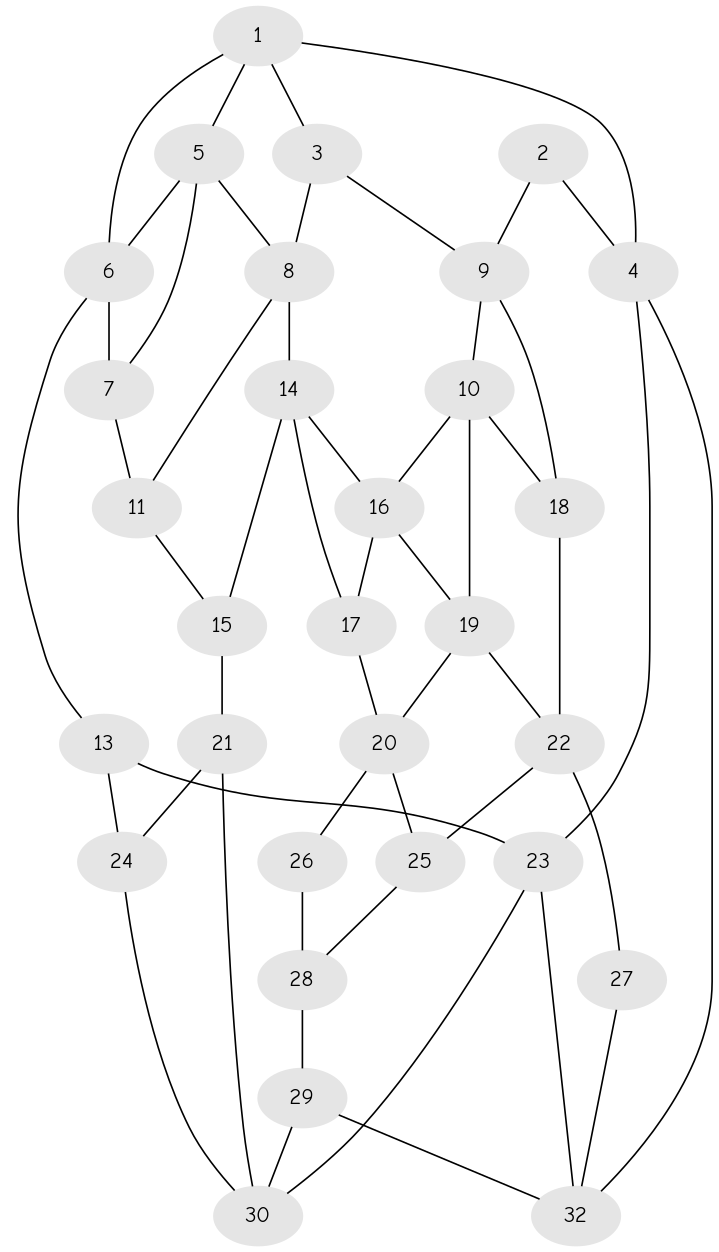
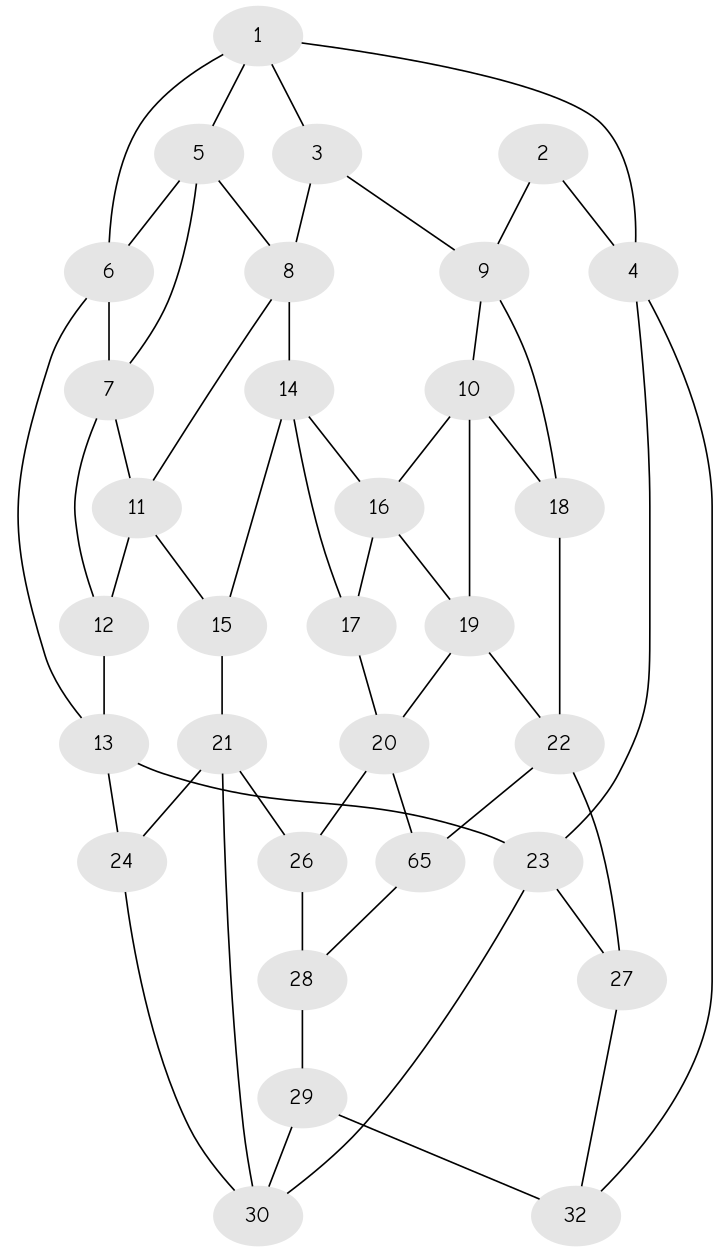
node "12": added
edge "21" -- "26": added
node "25": label "25" -> "65"
edge "23" -- "32": now "23" -- "27"
